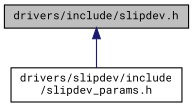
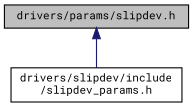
node "drivers/include/slipdev.h": label "drivers/include/slipdev.h" -> "drivers/params/slipdev.h"
